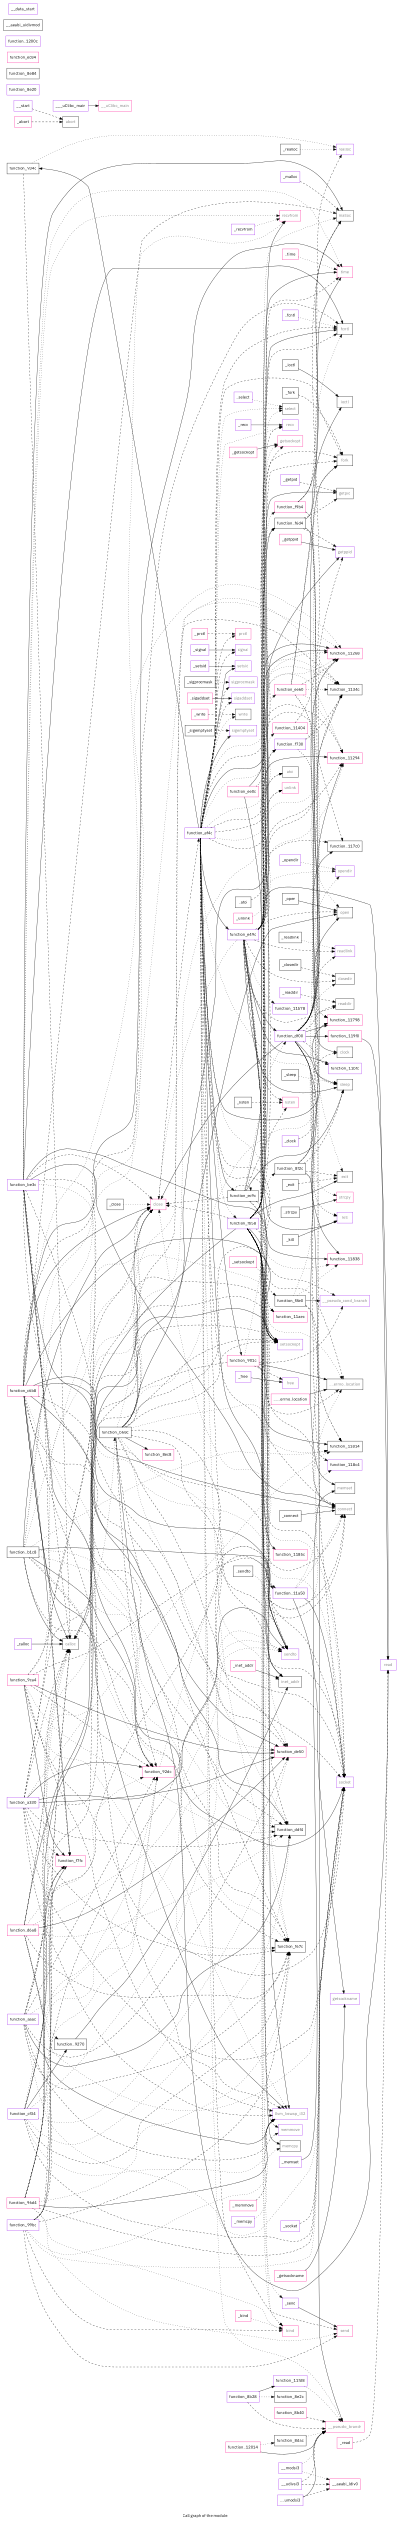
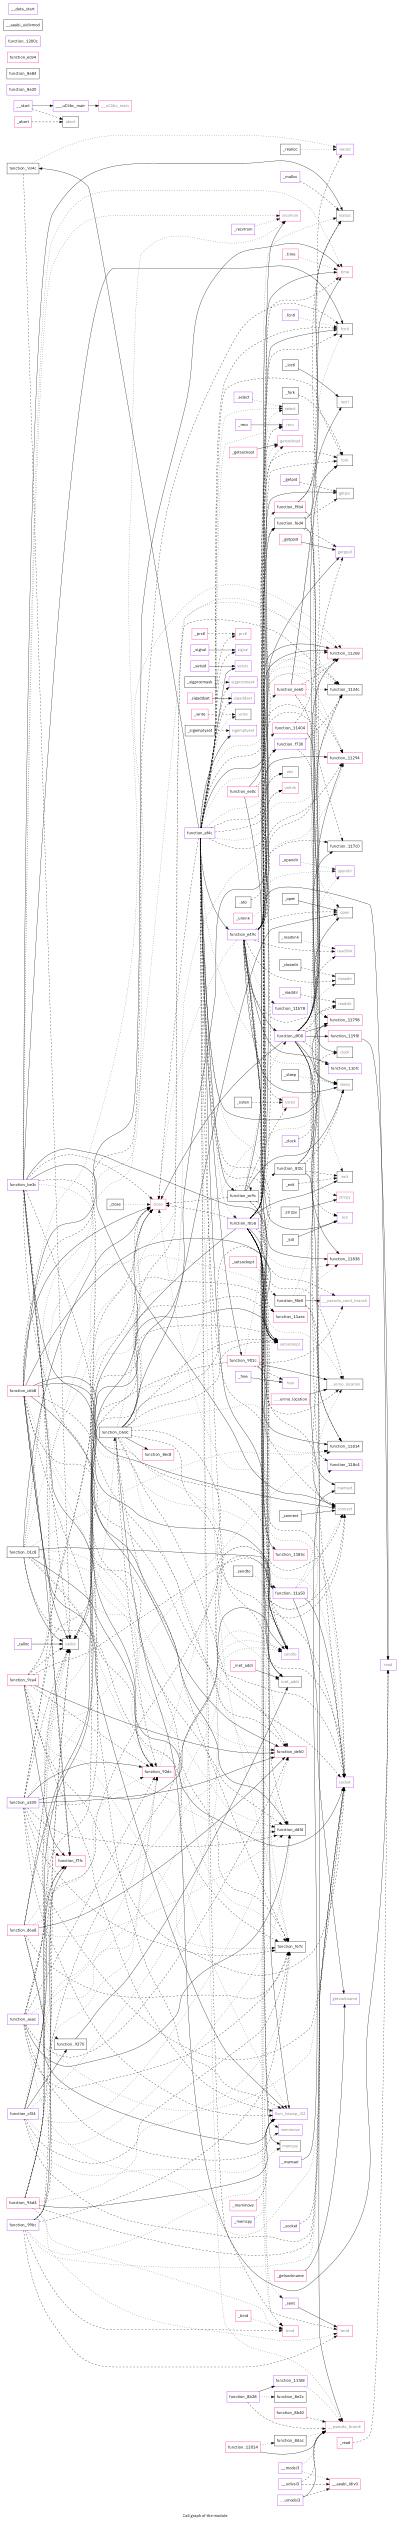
edge "__start" -> "___uClibc_main": added
edge "function_c6b8" -> "malloc": removed
edge "close" -> "function_ef4c": reversed
edge "function_11404" -> "function_11814": style dotted -> solid
edge "function_9ca4" -> "calloc": added
